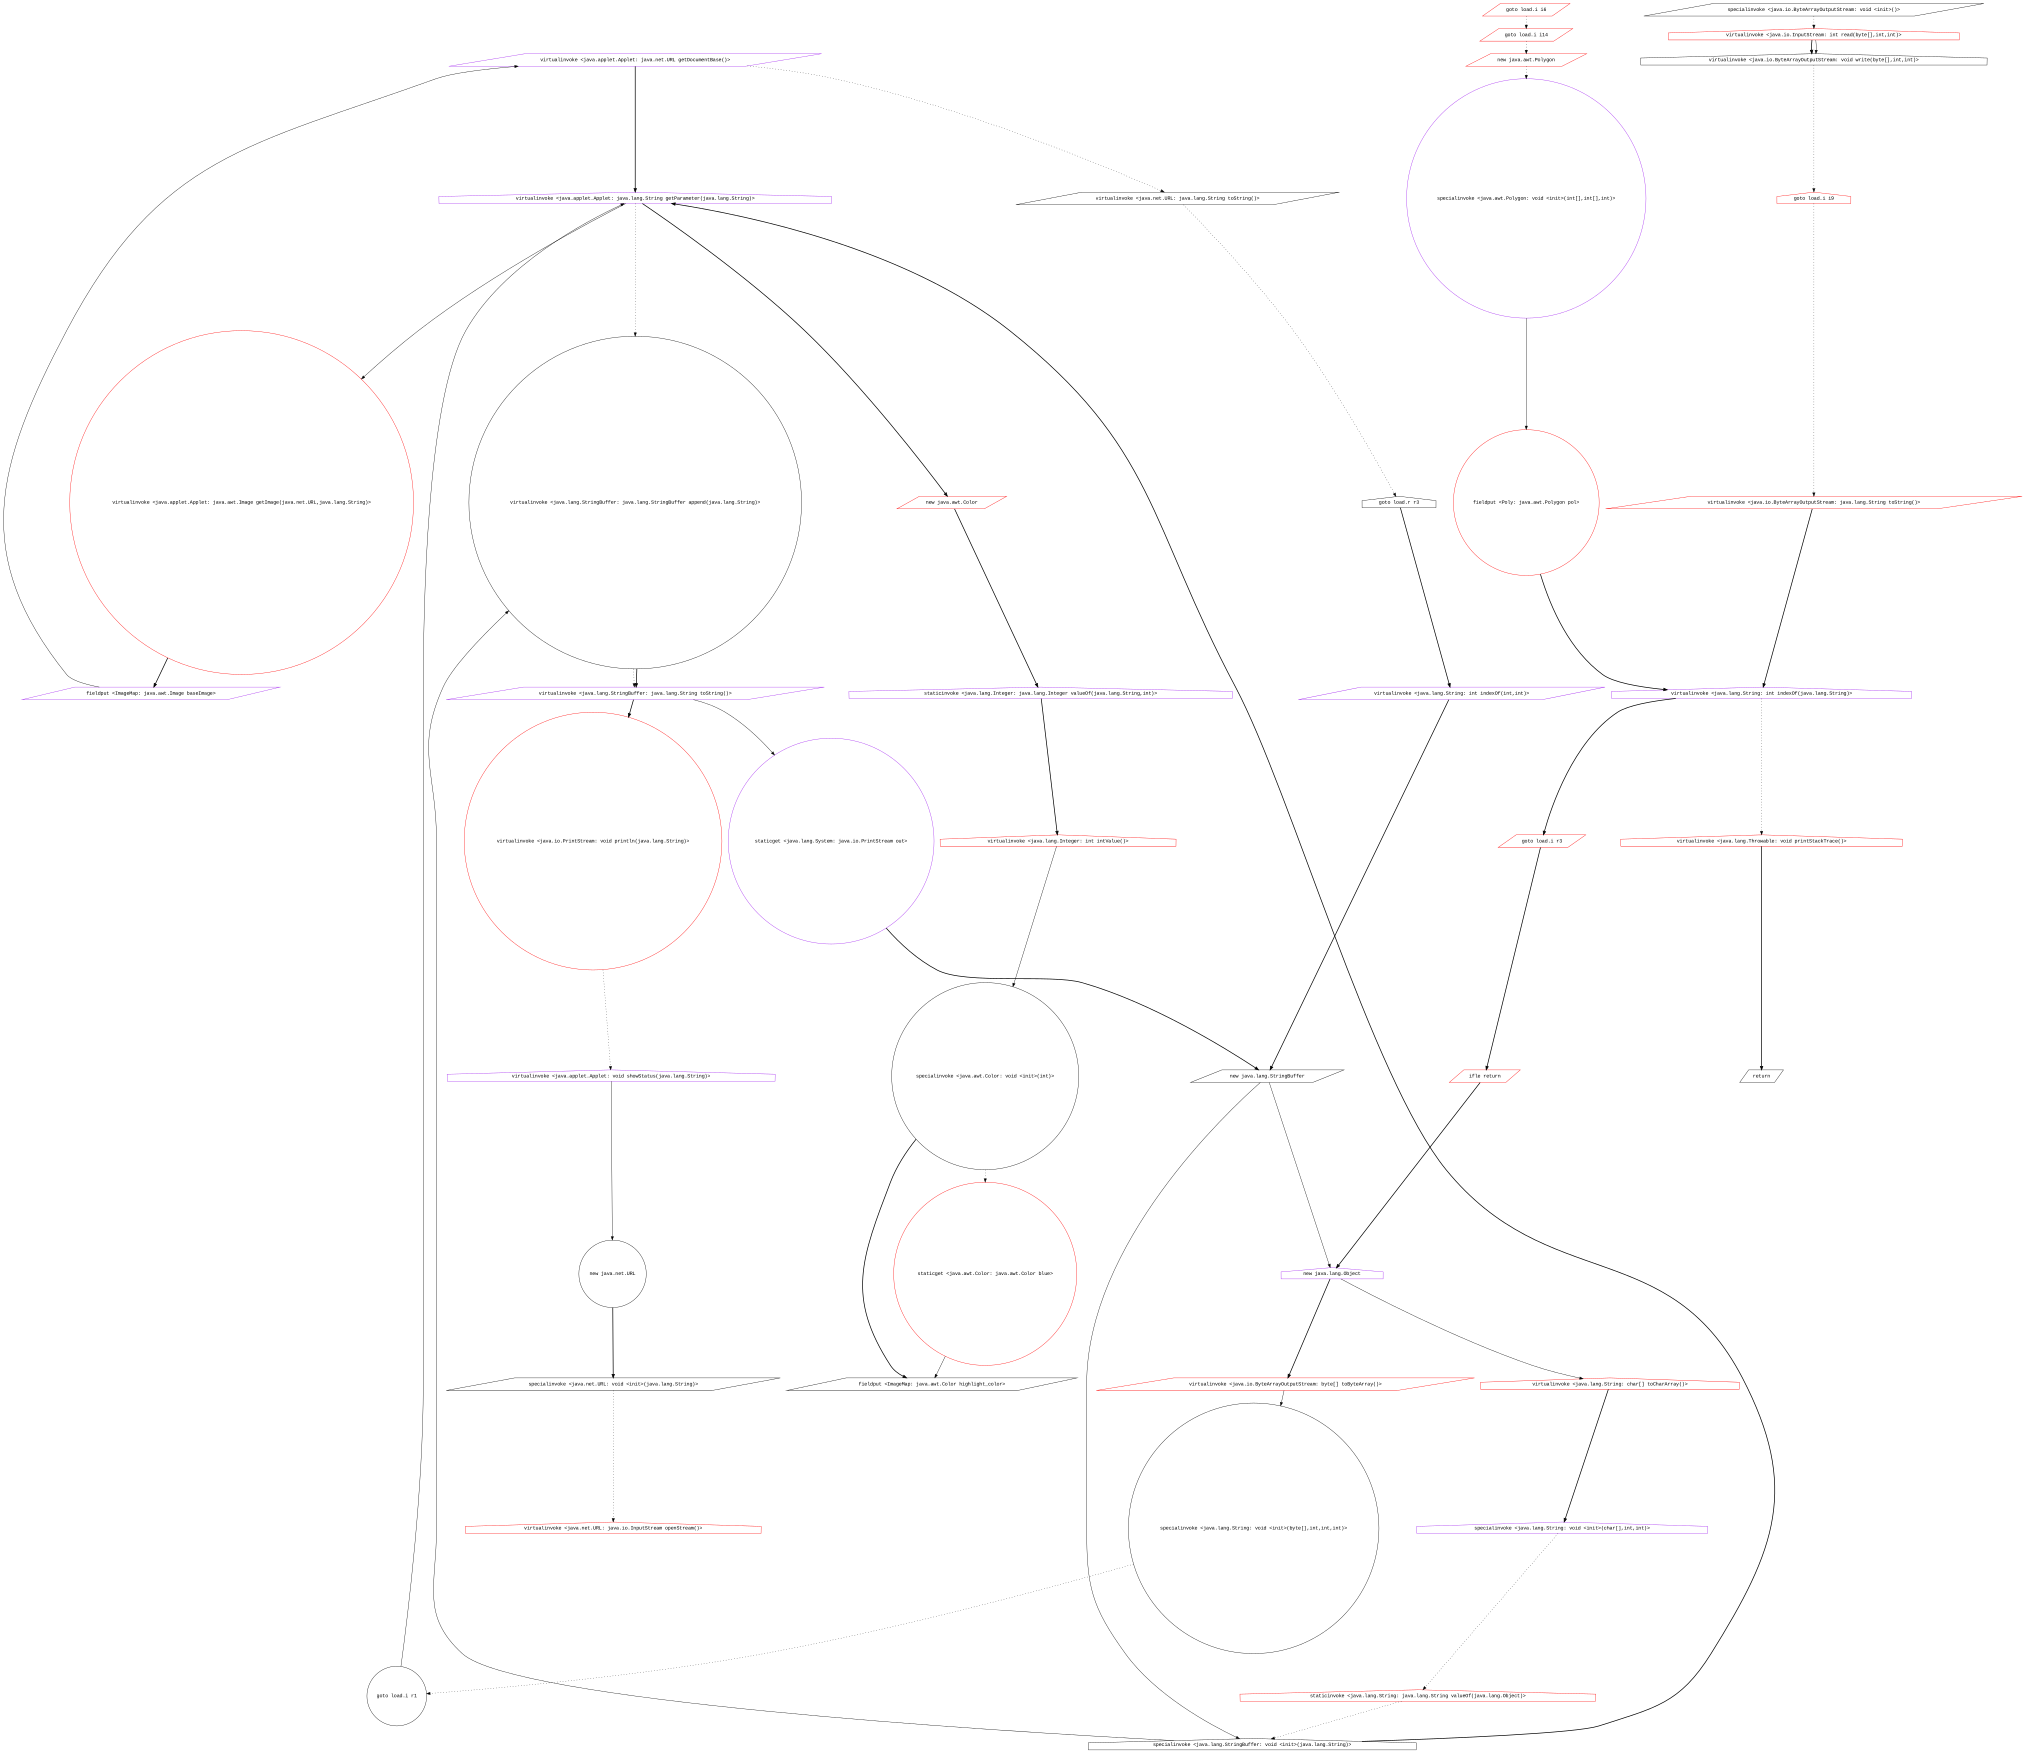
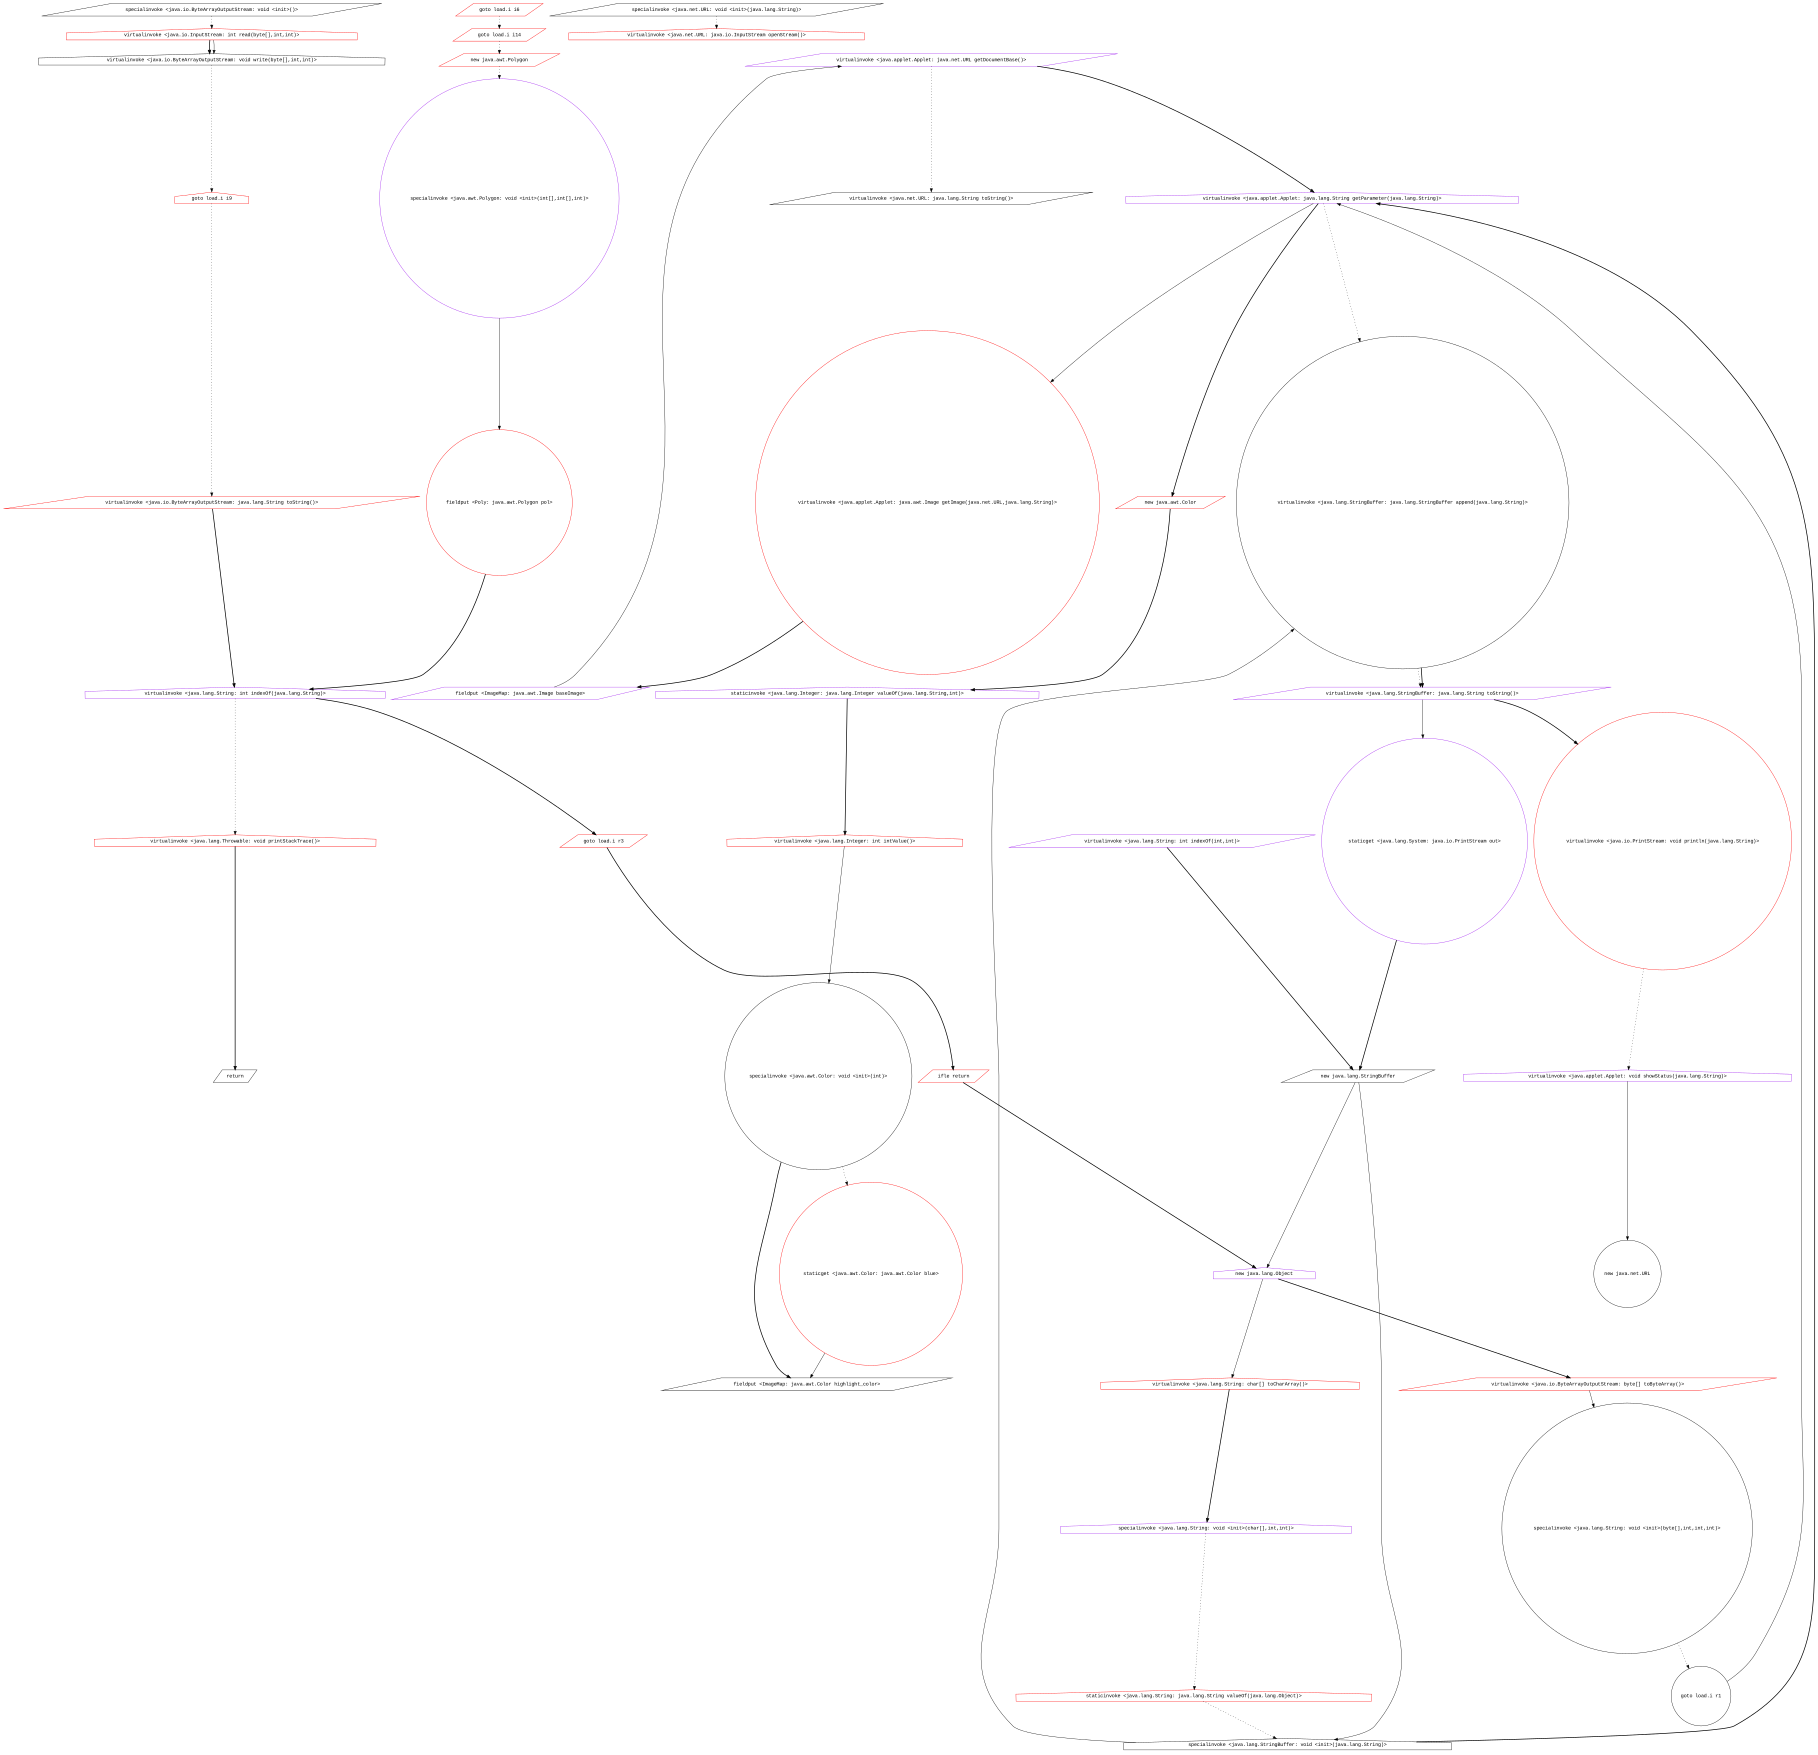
node "goto load.r r3": removed
edge "new java.net.URL" -> "specialinvoke <java.net.URL: void <init>(java.lang.String)>": removed
